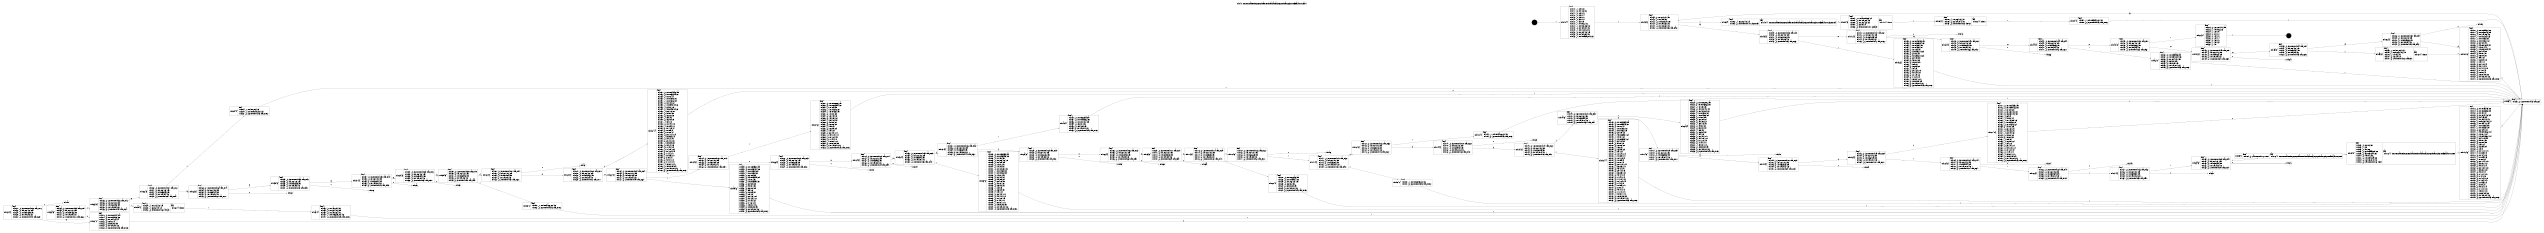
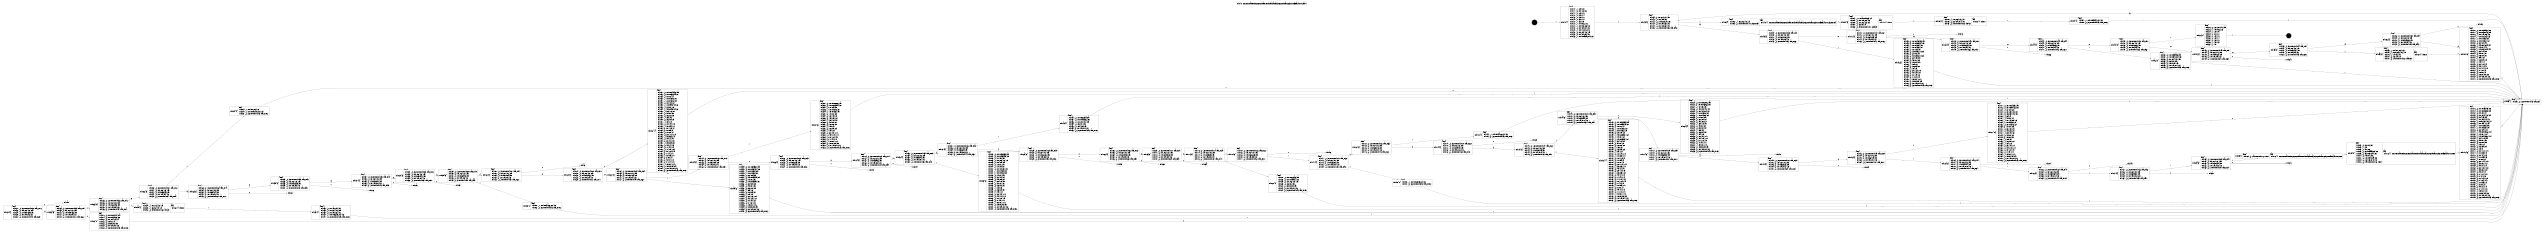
edge "0x401521 [25]" -> "0x401c78 [27]": now "0x401521 [25]" -> "0x40153a [25]"
